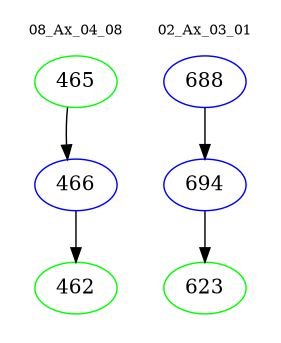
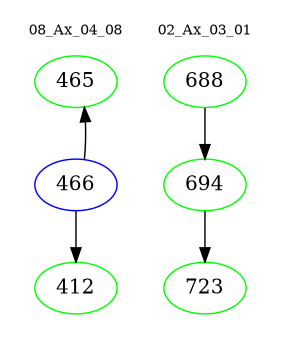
node "688": color blue -> green
edge "465" -> "466": reversed
node "694": color blue -> green
node "462": label "462" -> "412"
node "623": label "623" -> "723"
